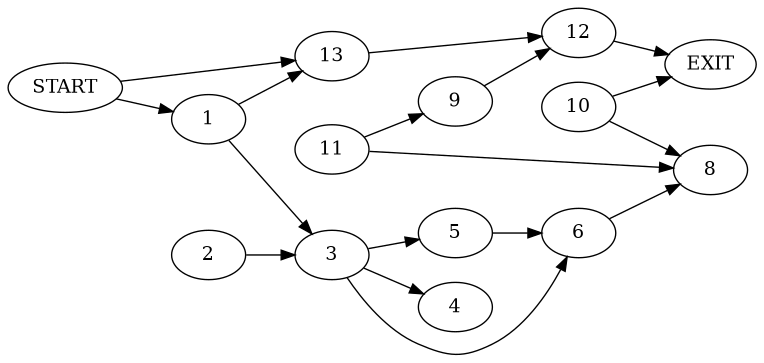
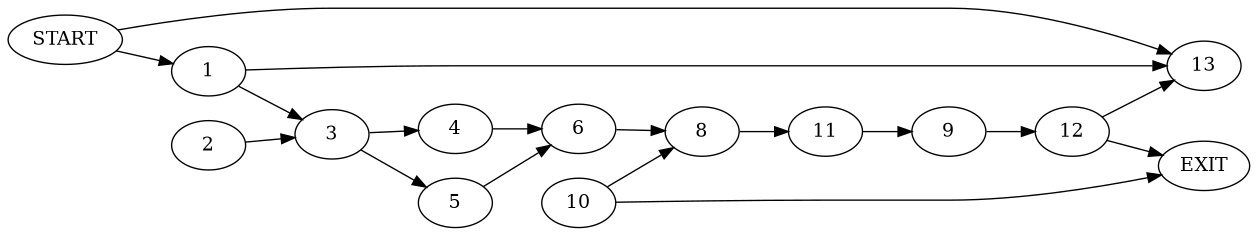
edge "13" -> "12": reversed
edge "11" -> "8": reversed
edge "3" -> "6": now "4" -> "6"
